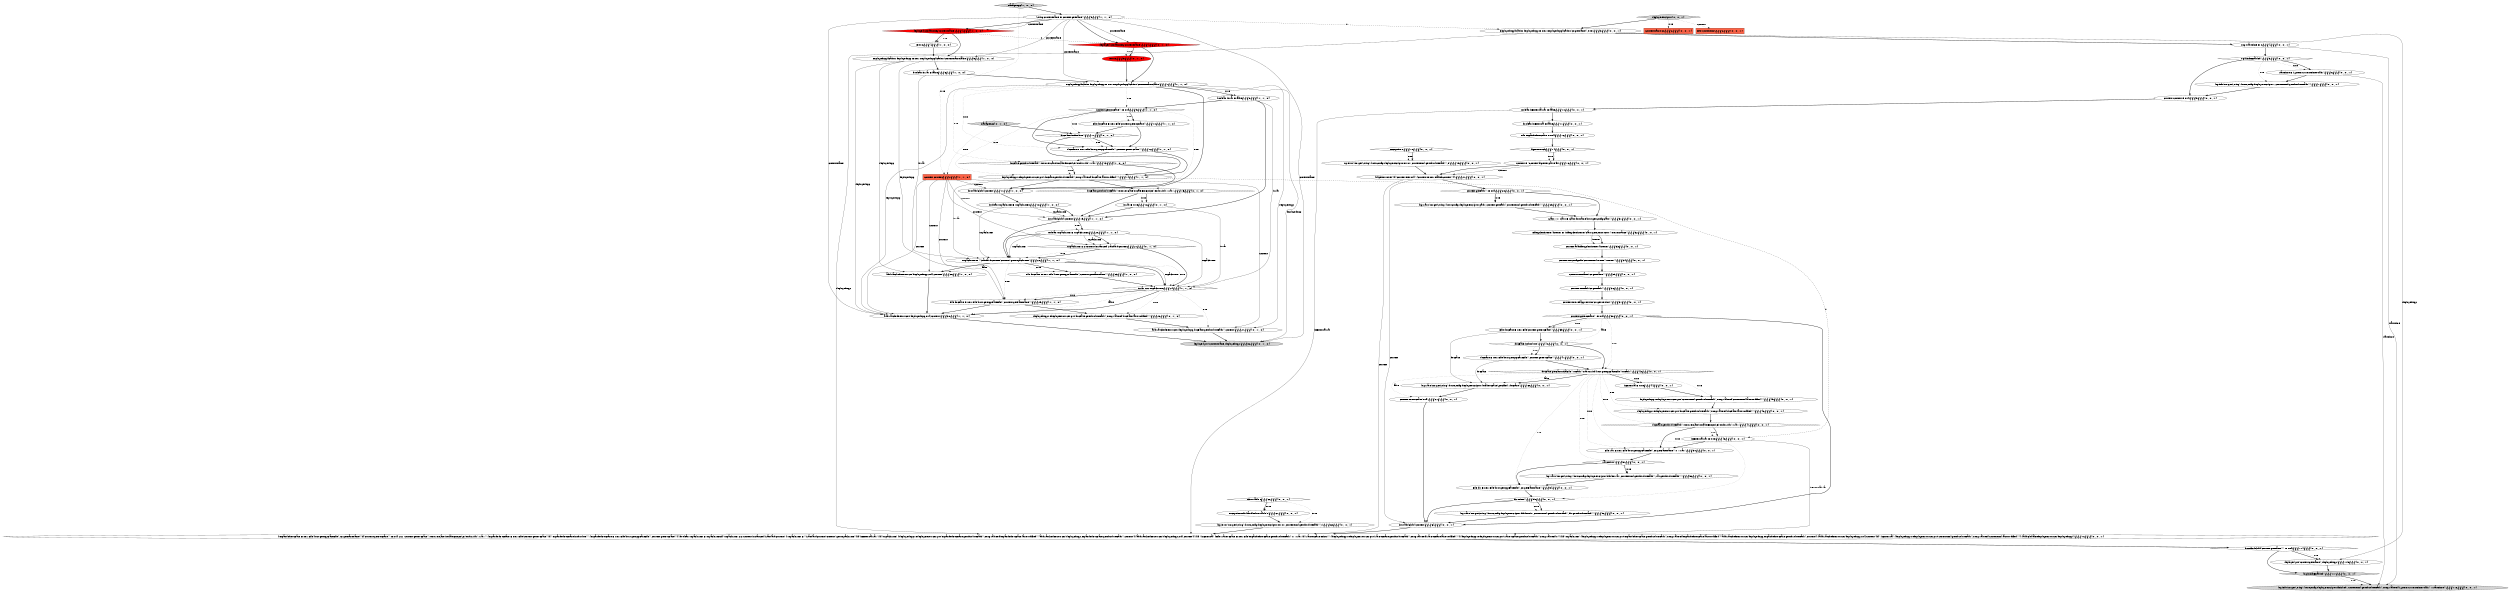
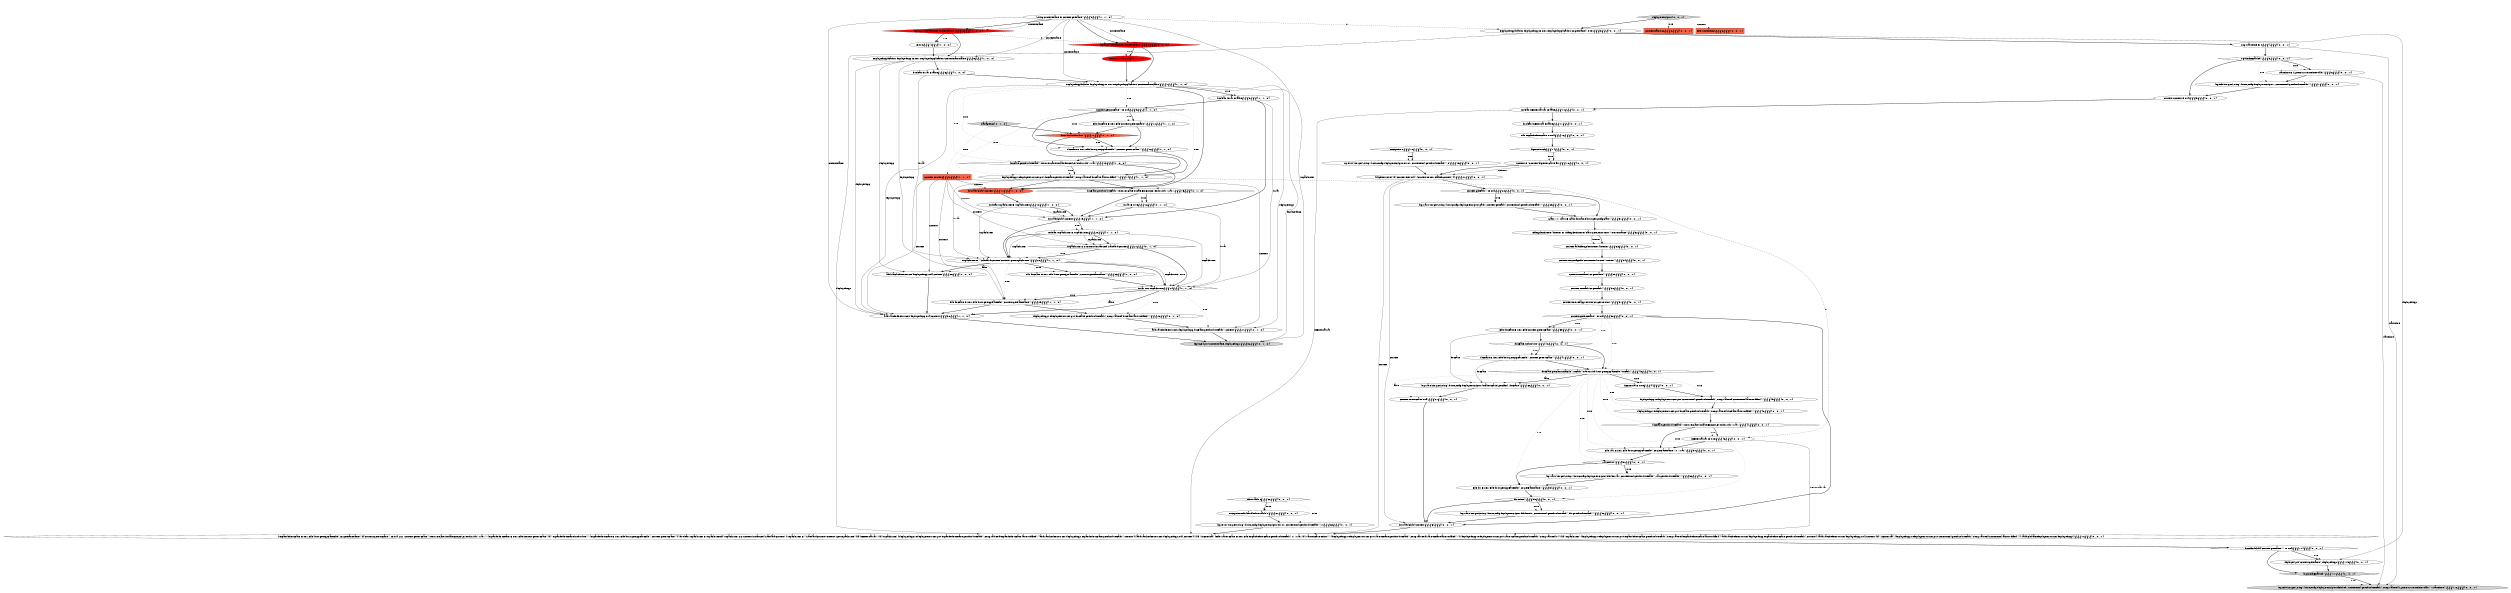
node "manageApp['1', '0', '0']": removed
node "!docBase.isAbsolute()@@@11@@@['0', '1', '0']": fillcolor white -> tomato
edge "String contextName = context.getName()@@@3@@@['1', '1', '0']" -> "deployed.put(contextName,deployedApp)@@@32@@@['0', '1', '0']": label "contextName" -> "unpackWAR"
node "host.addChild(context)@@@17@@@['1', '0', '0']": fillcolor white -> tomato
edge "context.getDocBase() != null@@@38@@@['0', '0', '1']" -> "!docBase.isAbsolute()@@@40@@@['0', '0', '1']": label "false" -> "true"
